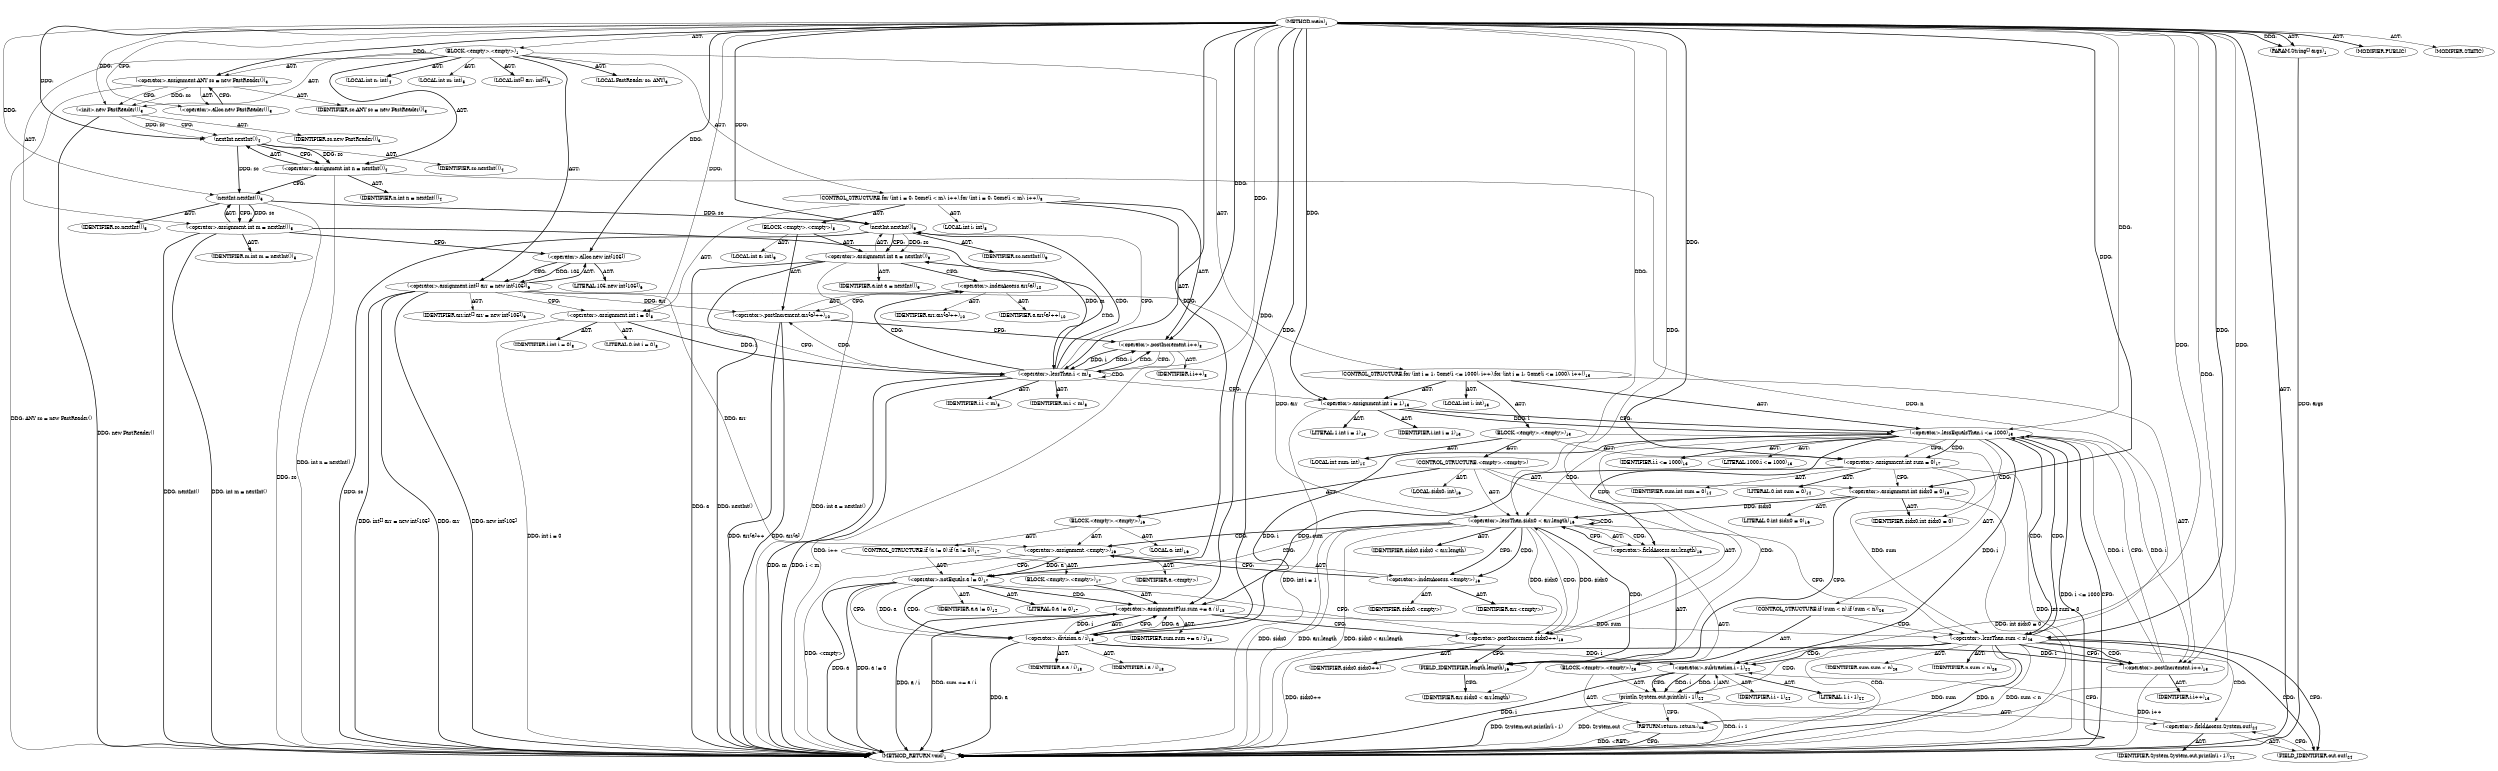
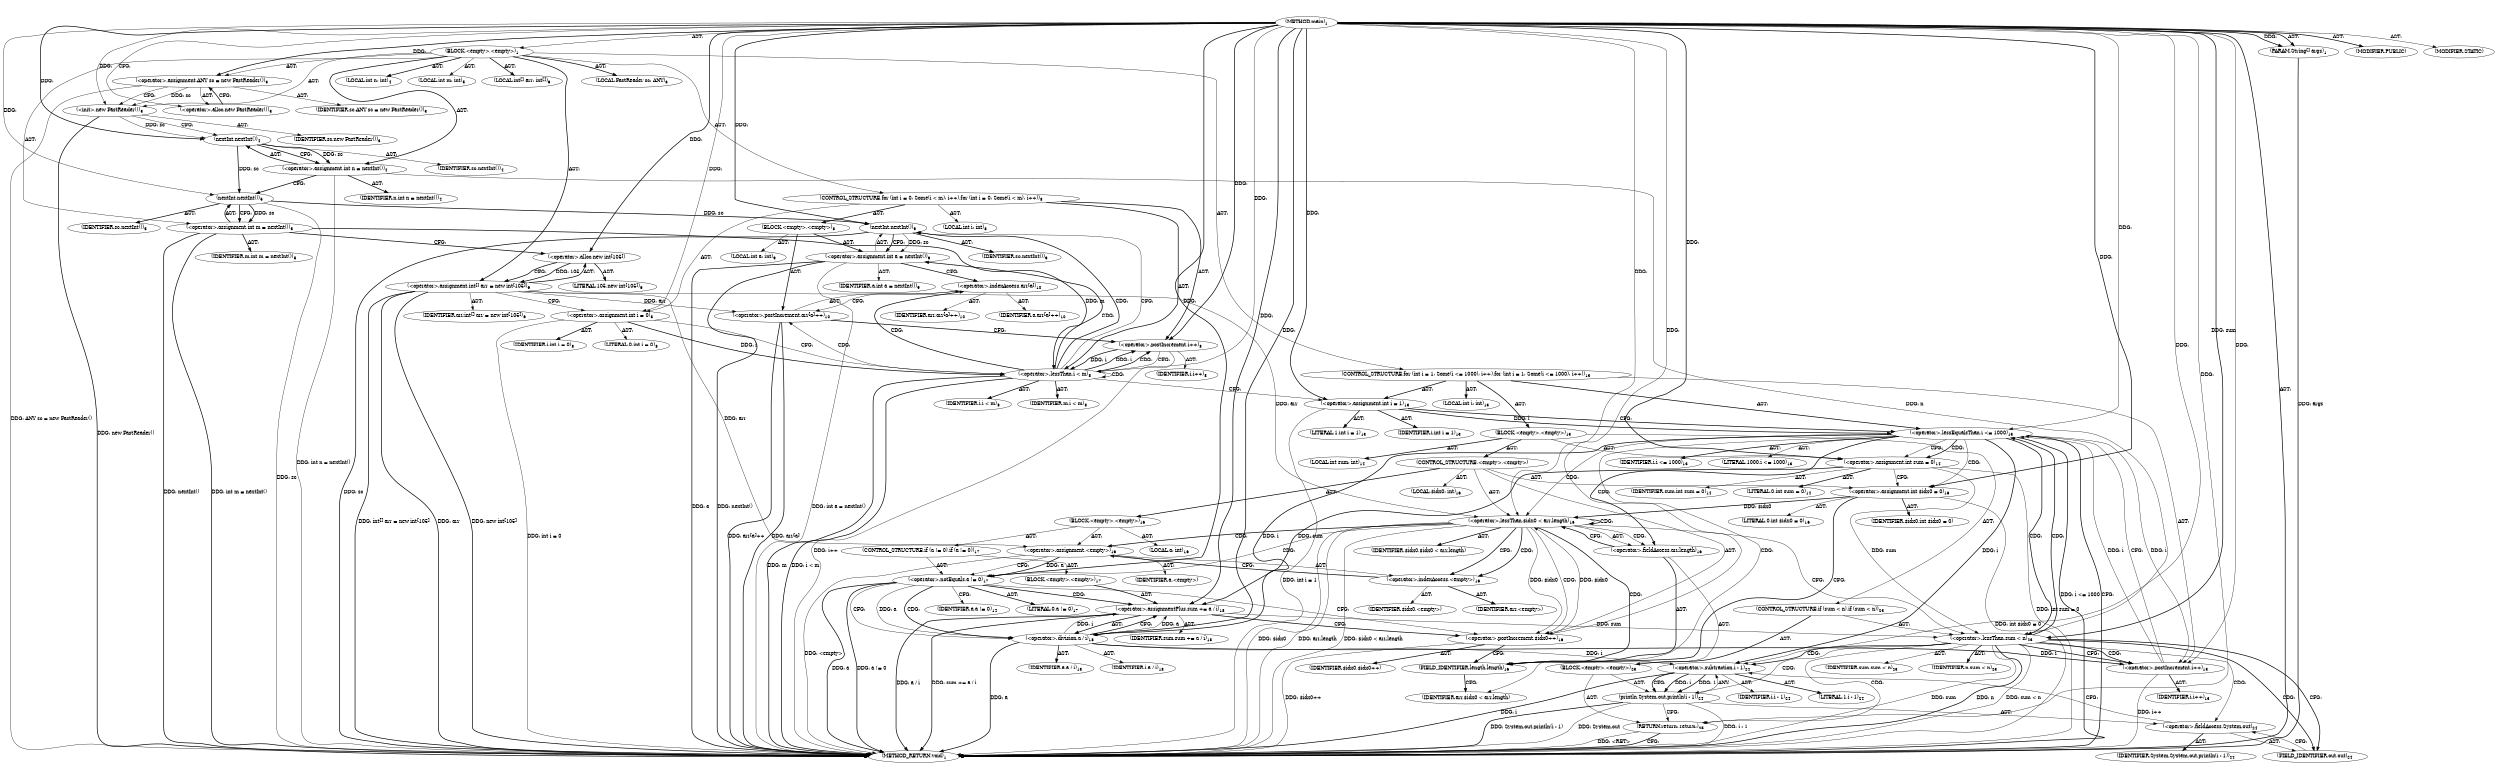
edge "(<operator>.assignment,int a = nextInt())" -> "(IDENTIFIER,a,int a = nextInt())": style bold -> solid
edge "(METHOD,main)" -> "(<operator>.lessThan,sum < n)": label "DDG: " -> "DDG: sum"
node "(<operator>.assignment,int sum = 0)": text "17" -> "14"
edge "(<operator>.lessEqualsThan,i <= 1000)" -> "(IDENTIFIER,$idx0,int $idx0 = 0)": now "(<operator>.lessEqualsThan,i <= 1000)" -> "(<operator>.assignment,int $idx0 = 0)"
edge "(<operator>.notEquals,a != 0)" -> "(IDENTIFIER,a,a != 0)": label "AST: " -> "CFG: "
edge "(CONTROL_STRUCTURE,if (sum < n),if (sum < n))" -> "(<operator>.lessThan,sum < n)": label "CDG: " -> "AST: "
